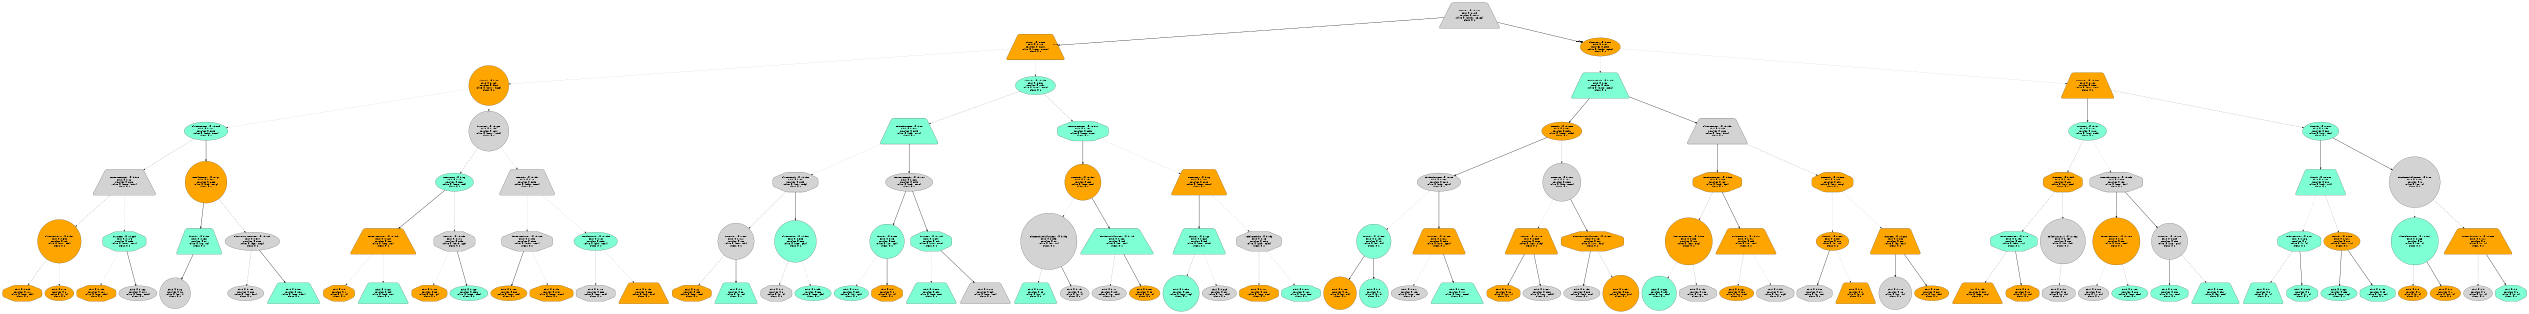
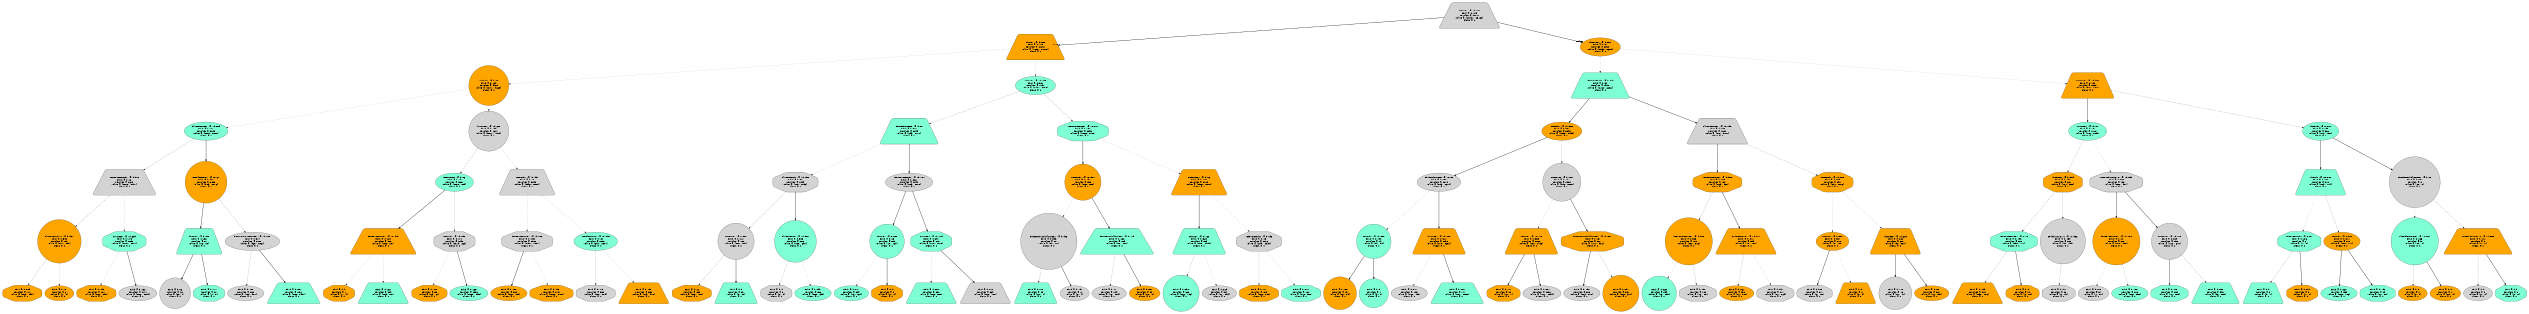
node "gini = 0.444 samples = 11 value = [4, 8] class = 1": added
node "bun = 0.499 samples = 510 value = [393, 426] class = 1": label "bun = 0.499 samples = 510 value = [393, 426] class = 1" -> "gini = 0.499 samples = 510 value = [393, 426] class = 1"
node "gini = 0.219 samples = 3 value = [7, 1] class = 0": fillcolor aquamarine -> orange
